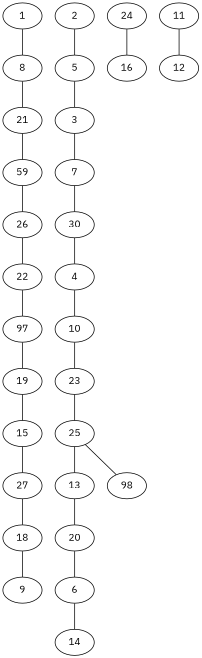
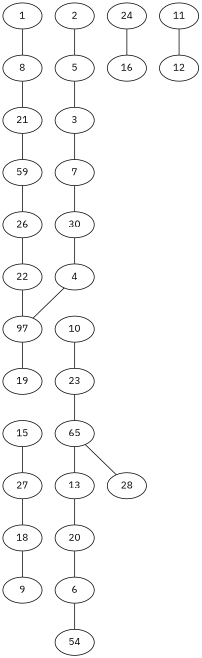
edge "4" -- "10": now "4" -- "97"
edge "19" -- "15": removed
node "25": label "25" -> "65"
node "98": label "98" -> "28"
node "14": label "14" -> "54"
